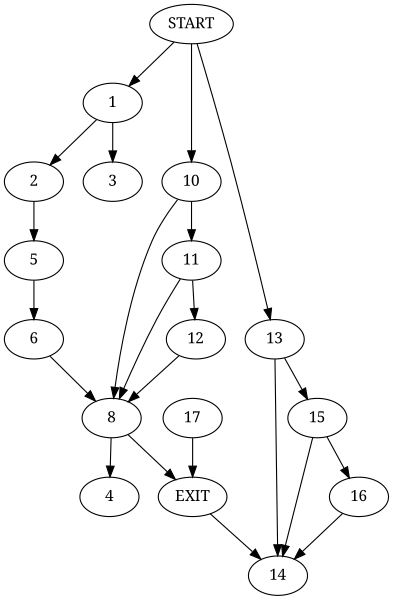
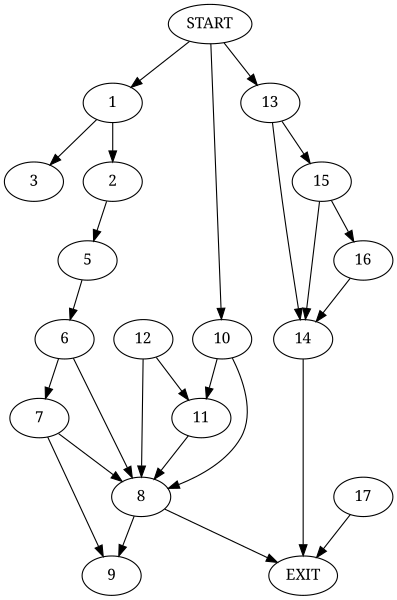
edge "11" -> "12": reversed
node "7": added
node "4": label "4" -> "9"
edge "EXIT" -> "14": reversed
